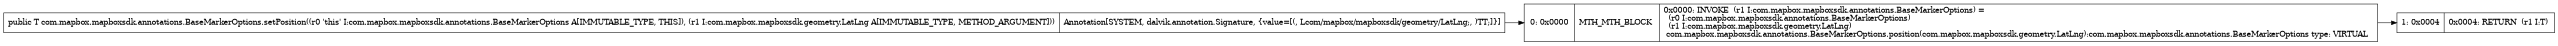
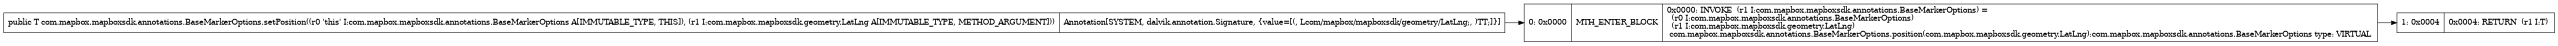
node "0: 0x0000": text "MTH_MTH_BLOCK" -> "MTH_ENTER_BLOCK"
